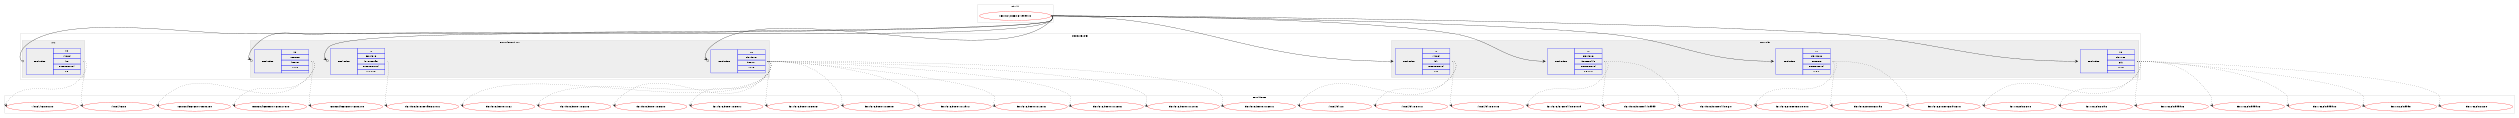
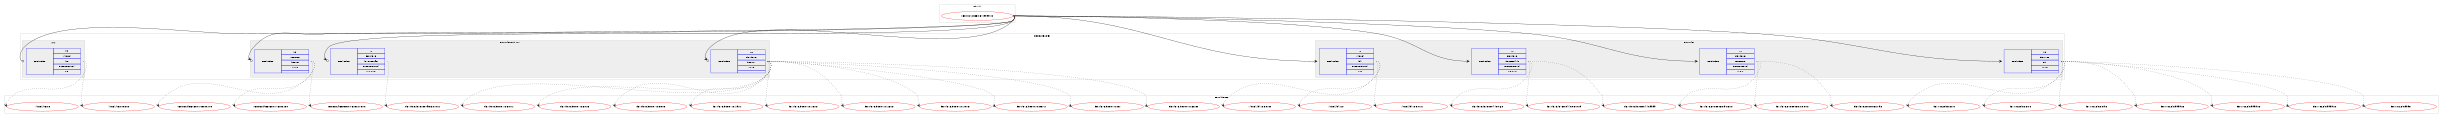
node "dev-java/bcprov-1.52-r1": removed
